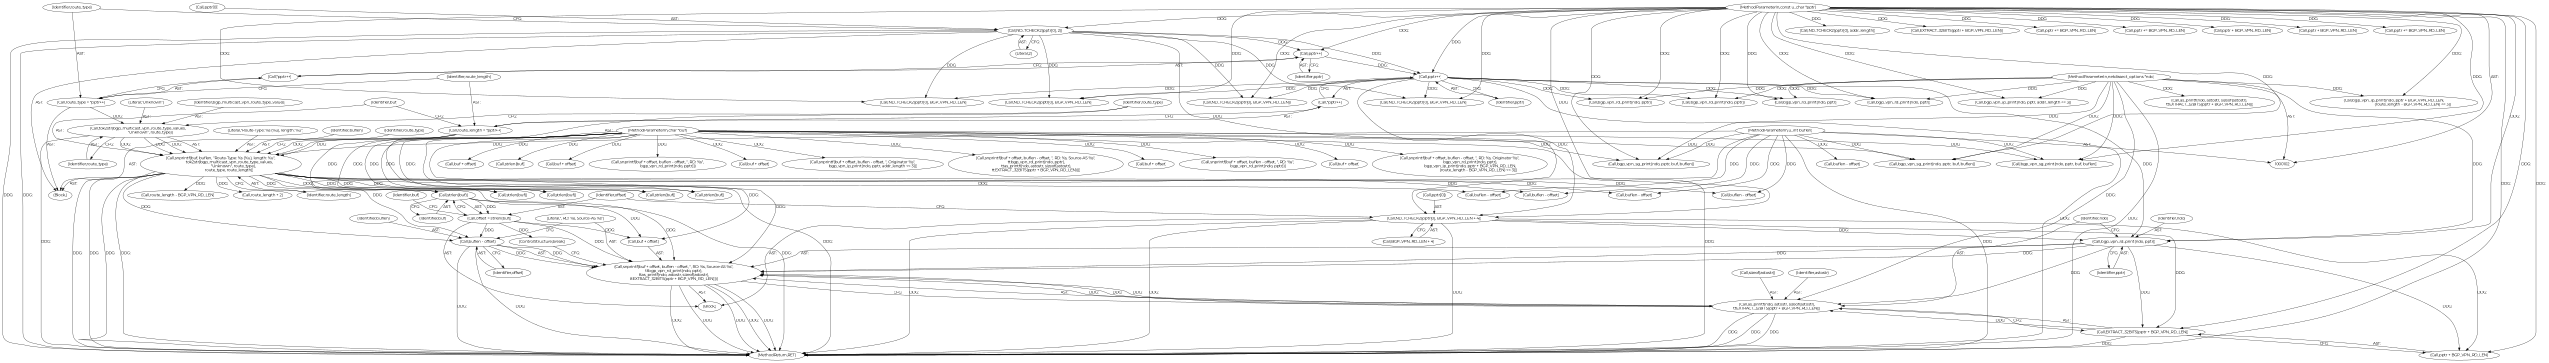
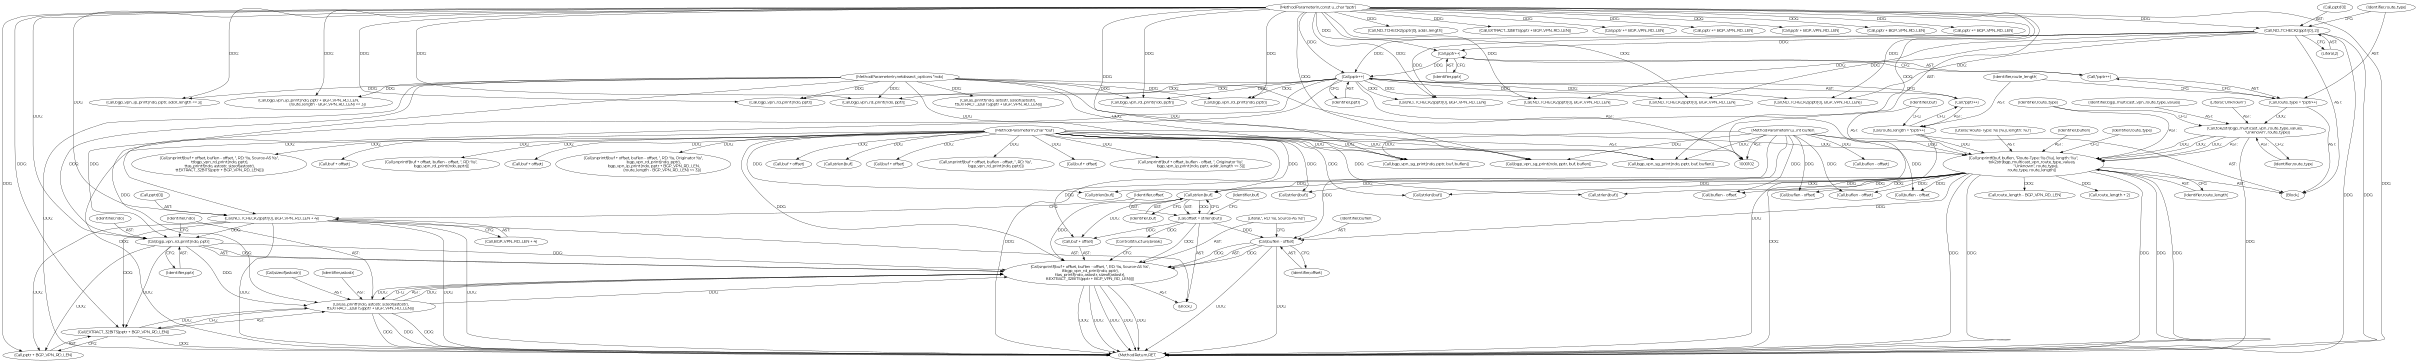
edge "(Call,ND_TCHECK2(pptr[0], 2))" -> "(Call,ND_TCHECK2(pptr[0], BGP_VPN_RD_LEN + 4))": removed, label "DDG:"
edge "(MethodParameterIn,char *buf)" -> "1000102": added, label "AST:"
